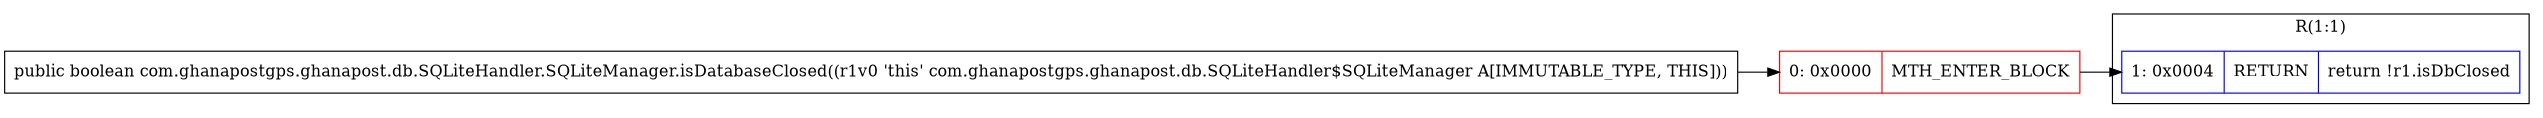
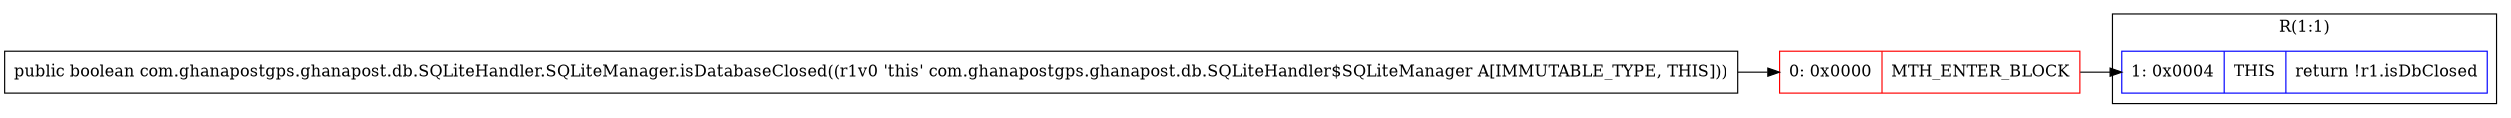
node "1: 0x0004": text "RETURN" -> "THIS"
